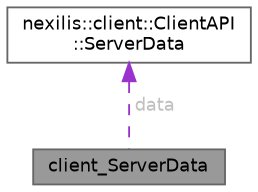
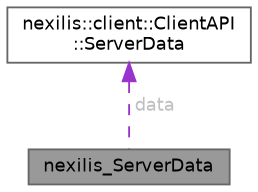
node "client_ServerData": label "client_ServerData" -> "nexilis_ServerData"
